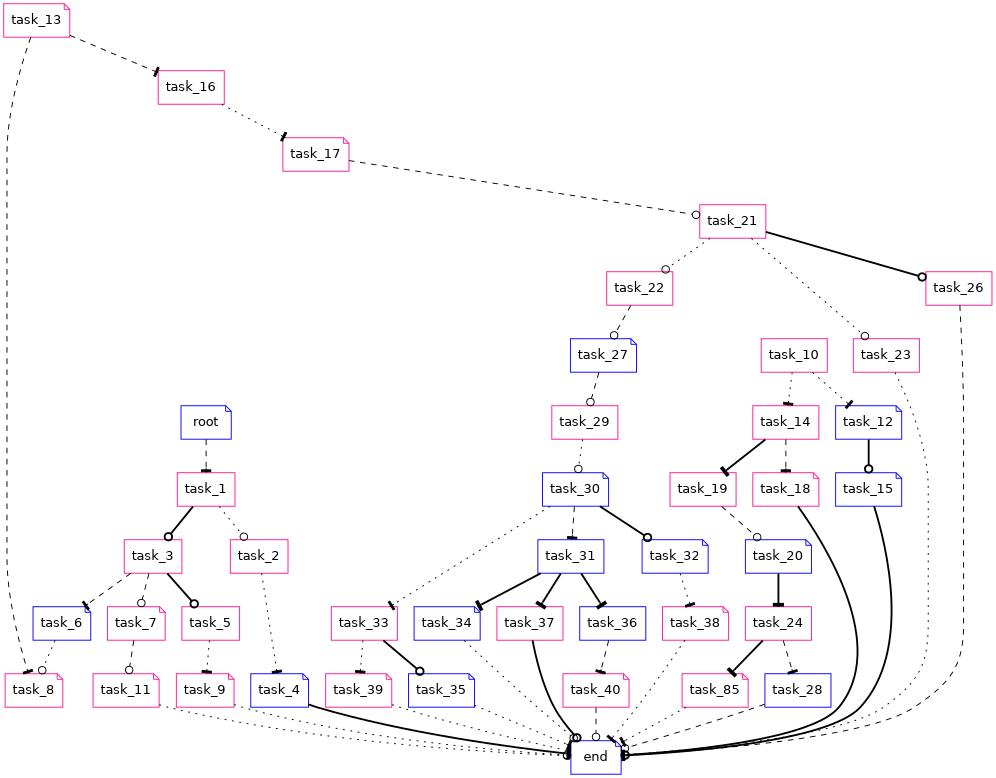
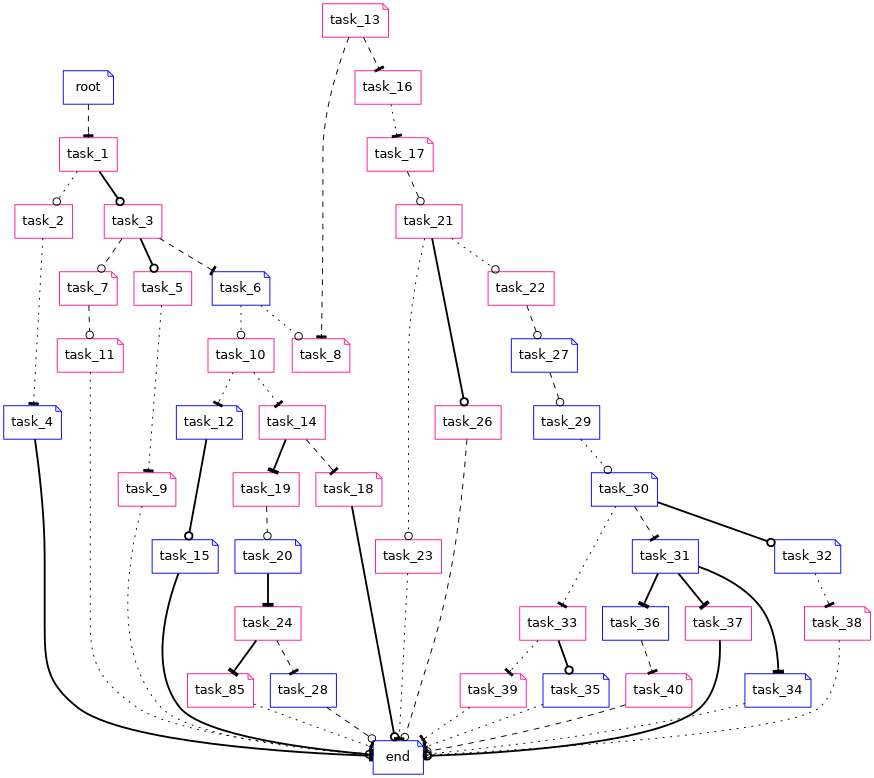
edge "task_6" -> "task_10": added
node "task_29": color deeppink -> blue
